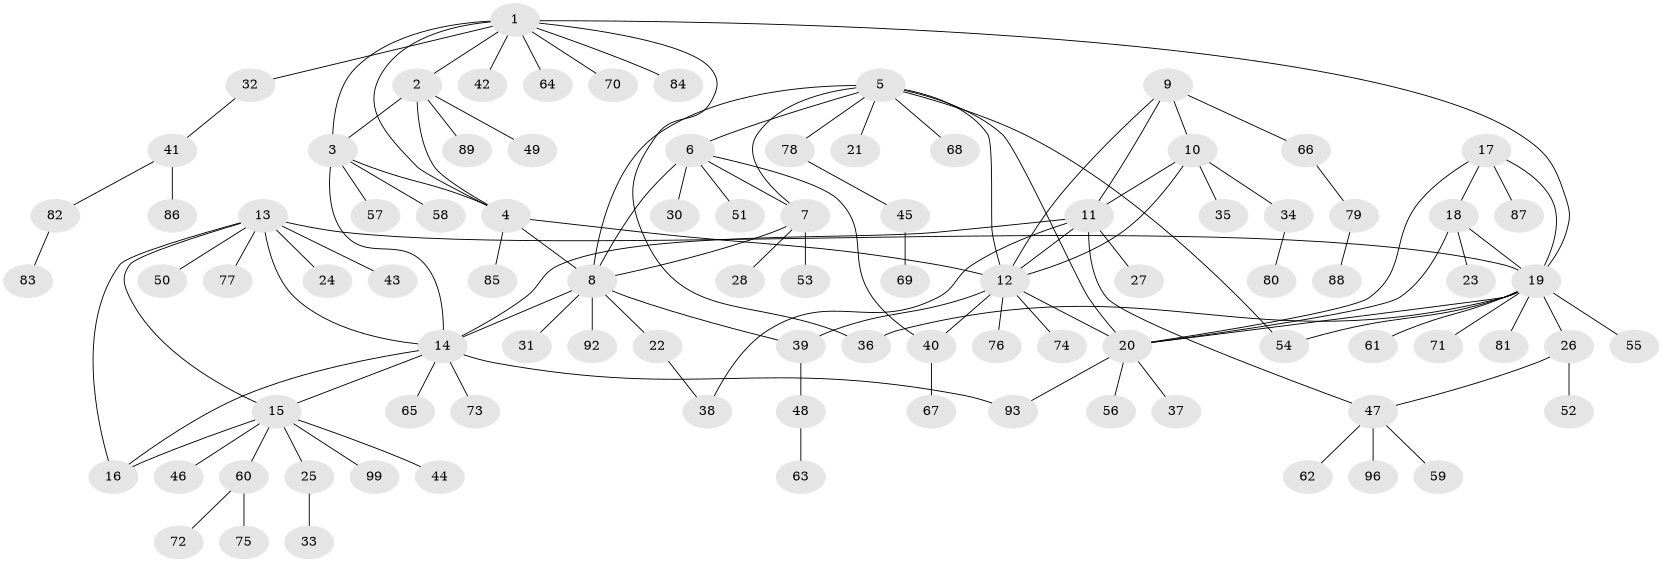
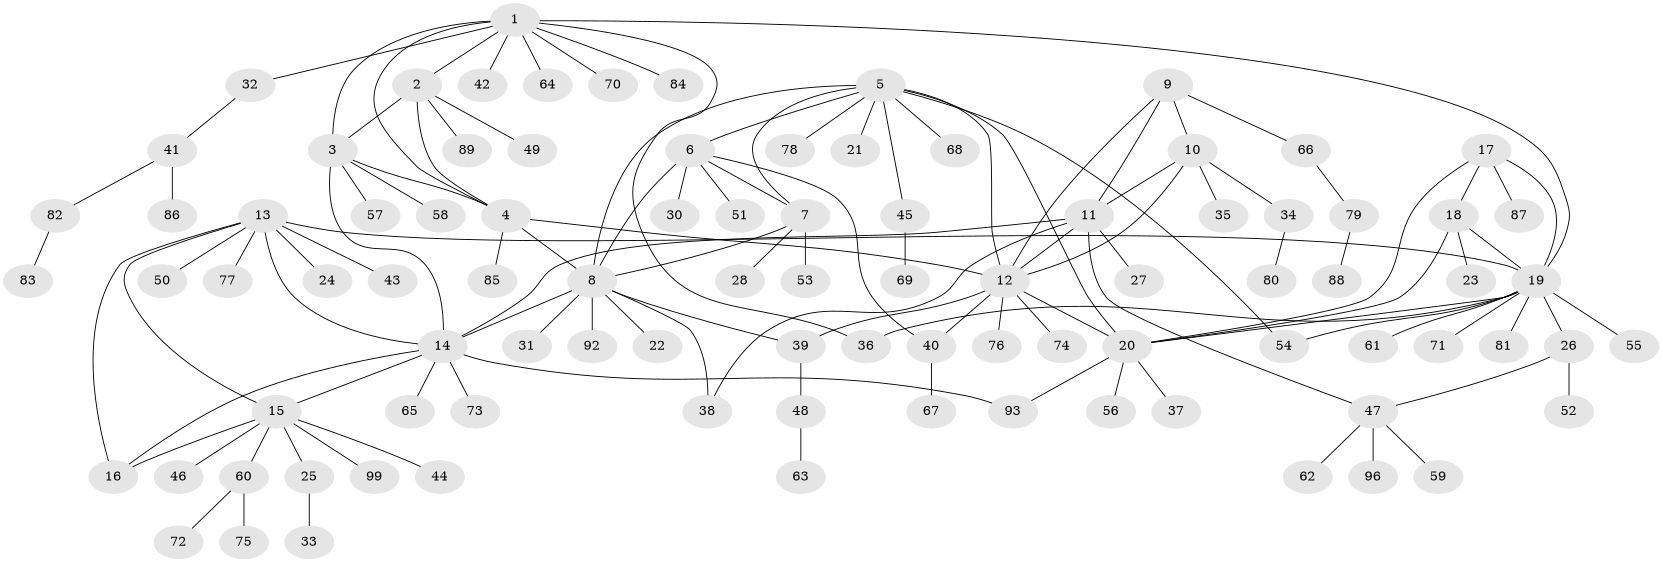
edge "78" -- "45": now "5" -- "45"
edge "22" -- "38": now "8" -- "38"
